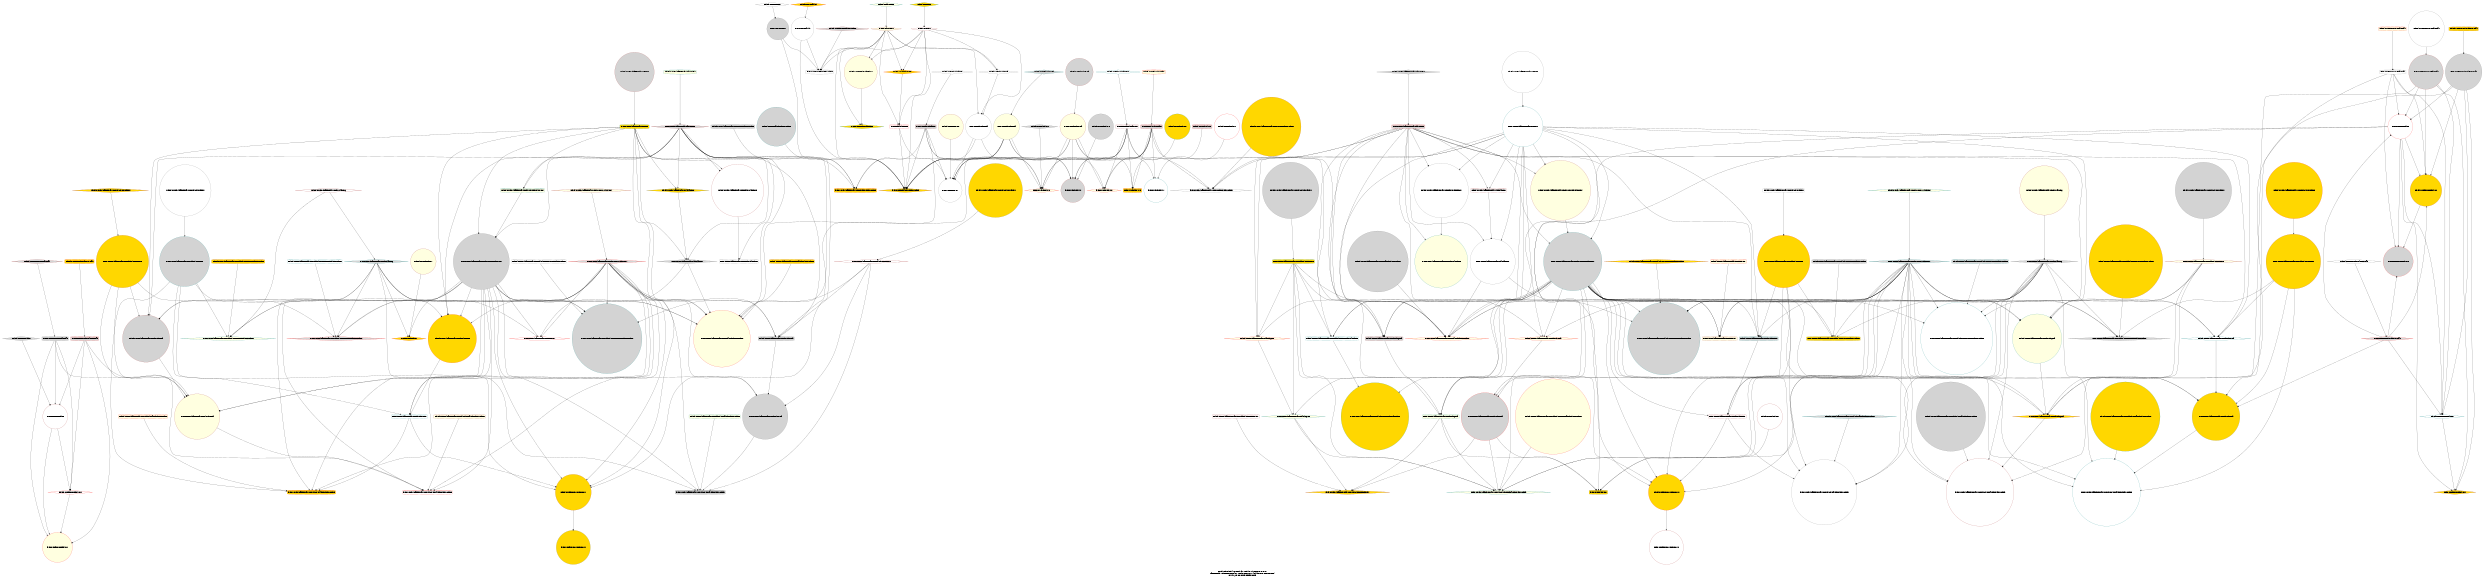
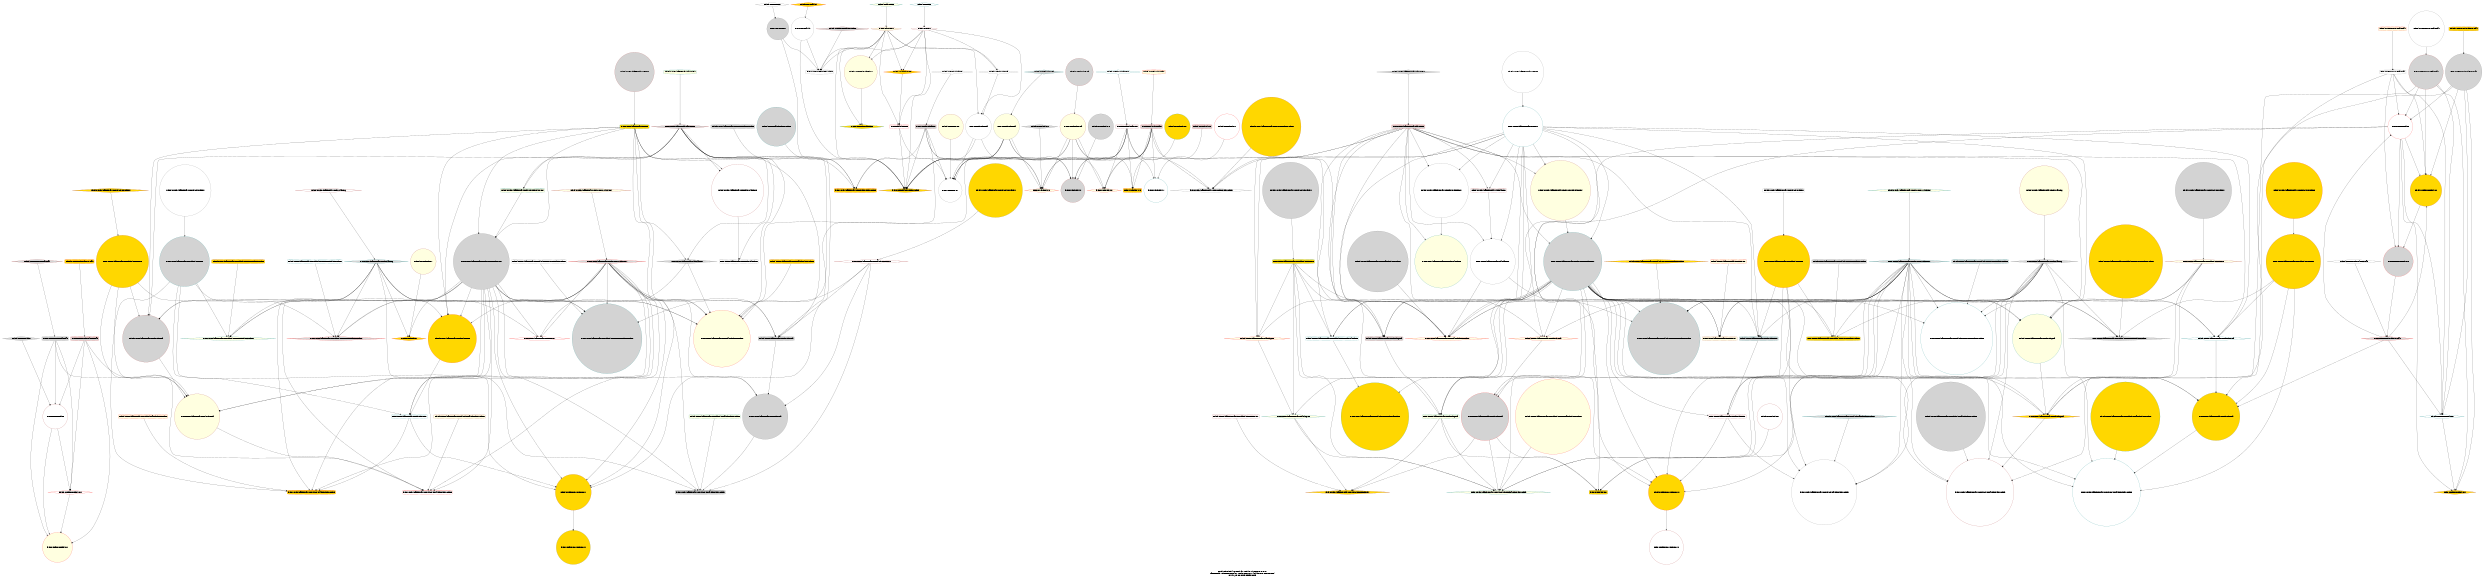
node "Sched RL_restart": fillcolor gold -> white
node "Sched RL_resultGetters_fsm_idle_l90c22": removed
edge "Sched RL_resultGetters_fsm_action_l92c16" -> "Exec RL_resultGetters_fsm_par_blocks_start_reg__dreg_update": now "Exec RL_resultGetters_fsm_action_l92c16" -> "Exec RL_resultGetters_fsm_par_blocks_start_reg__dreg_update"
edge "Exec RL_test1_0_handle_next_flit" -> "Exec RL_test1_0_get_input": reversed
node "Exec RL_resultGetters_fsm_action_l127c9": label "Exec RL_resultGetters_fsm_action_l127c9" -> "Exec RL_resultGetters_fsm_state_l127c9"
